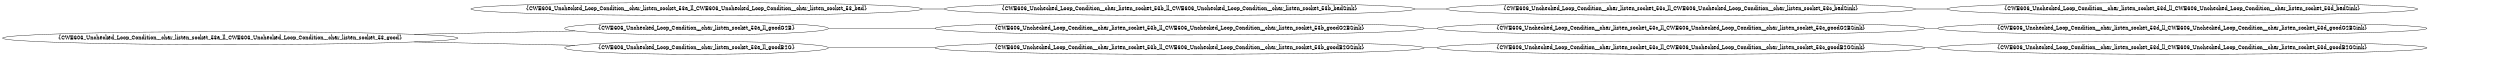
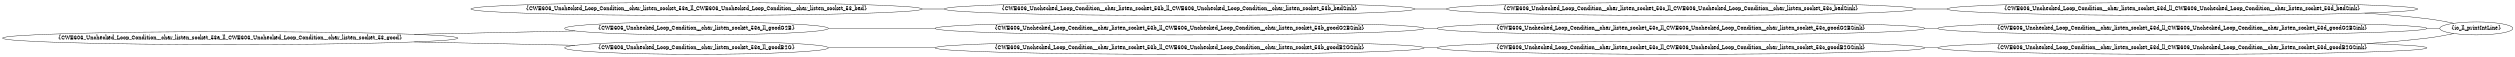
node "{io_ll_printIntLine}": added
